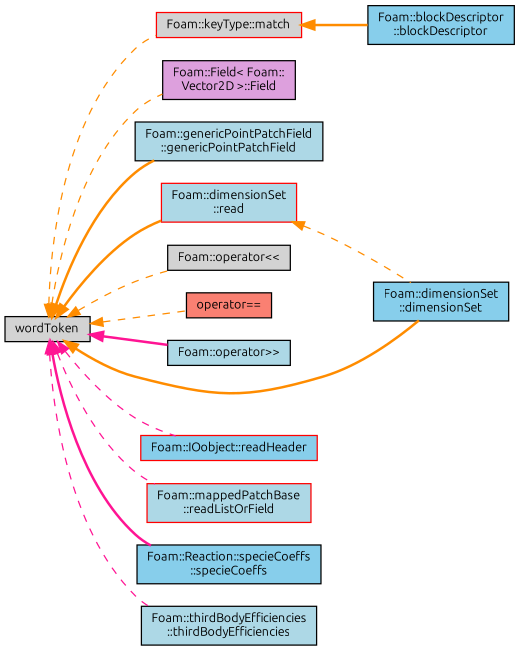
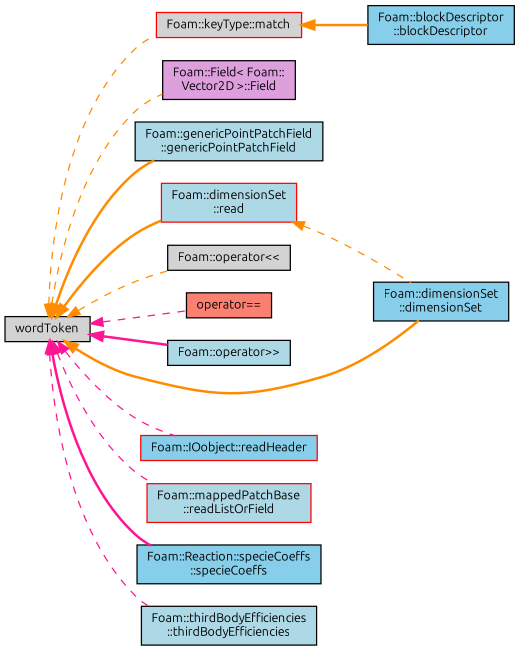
edge "operator==" -> "wordToken": color darkorange -> deeppink
